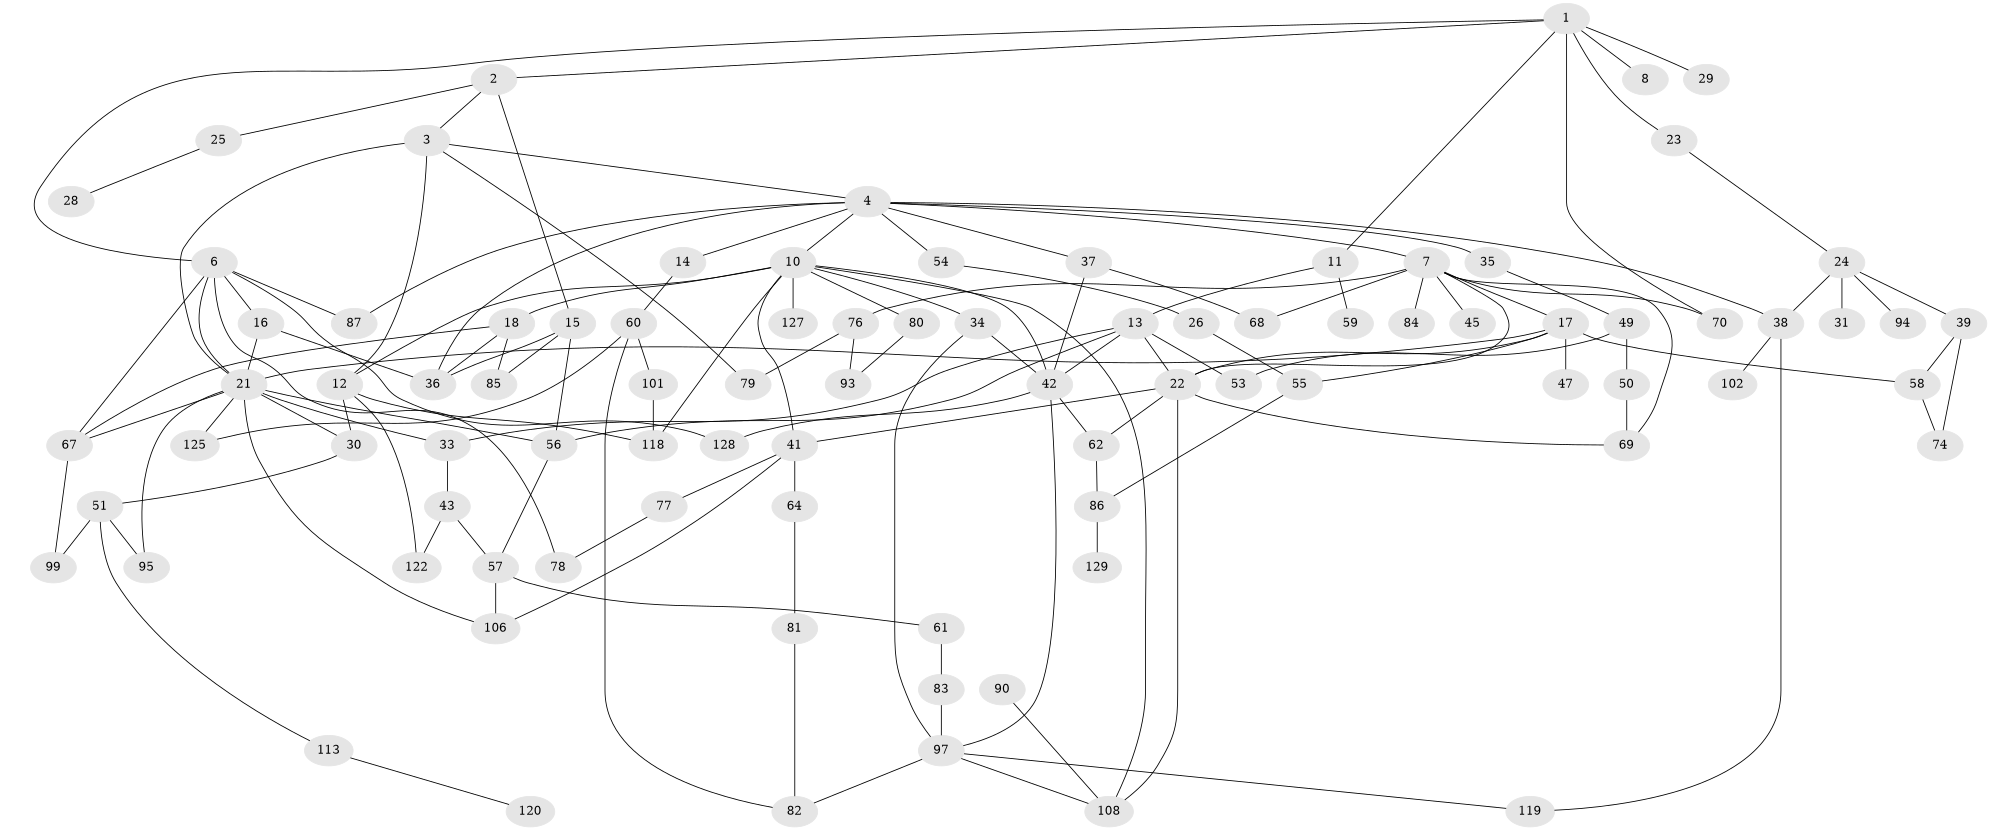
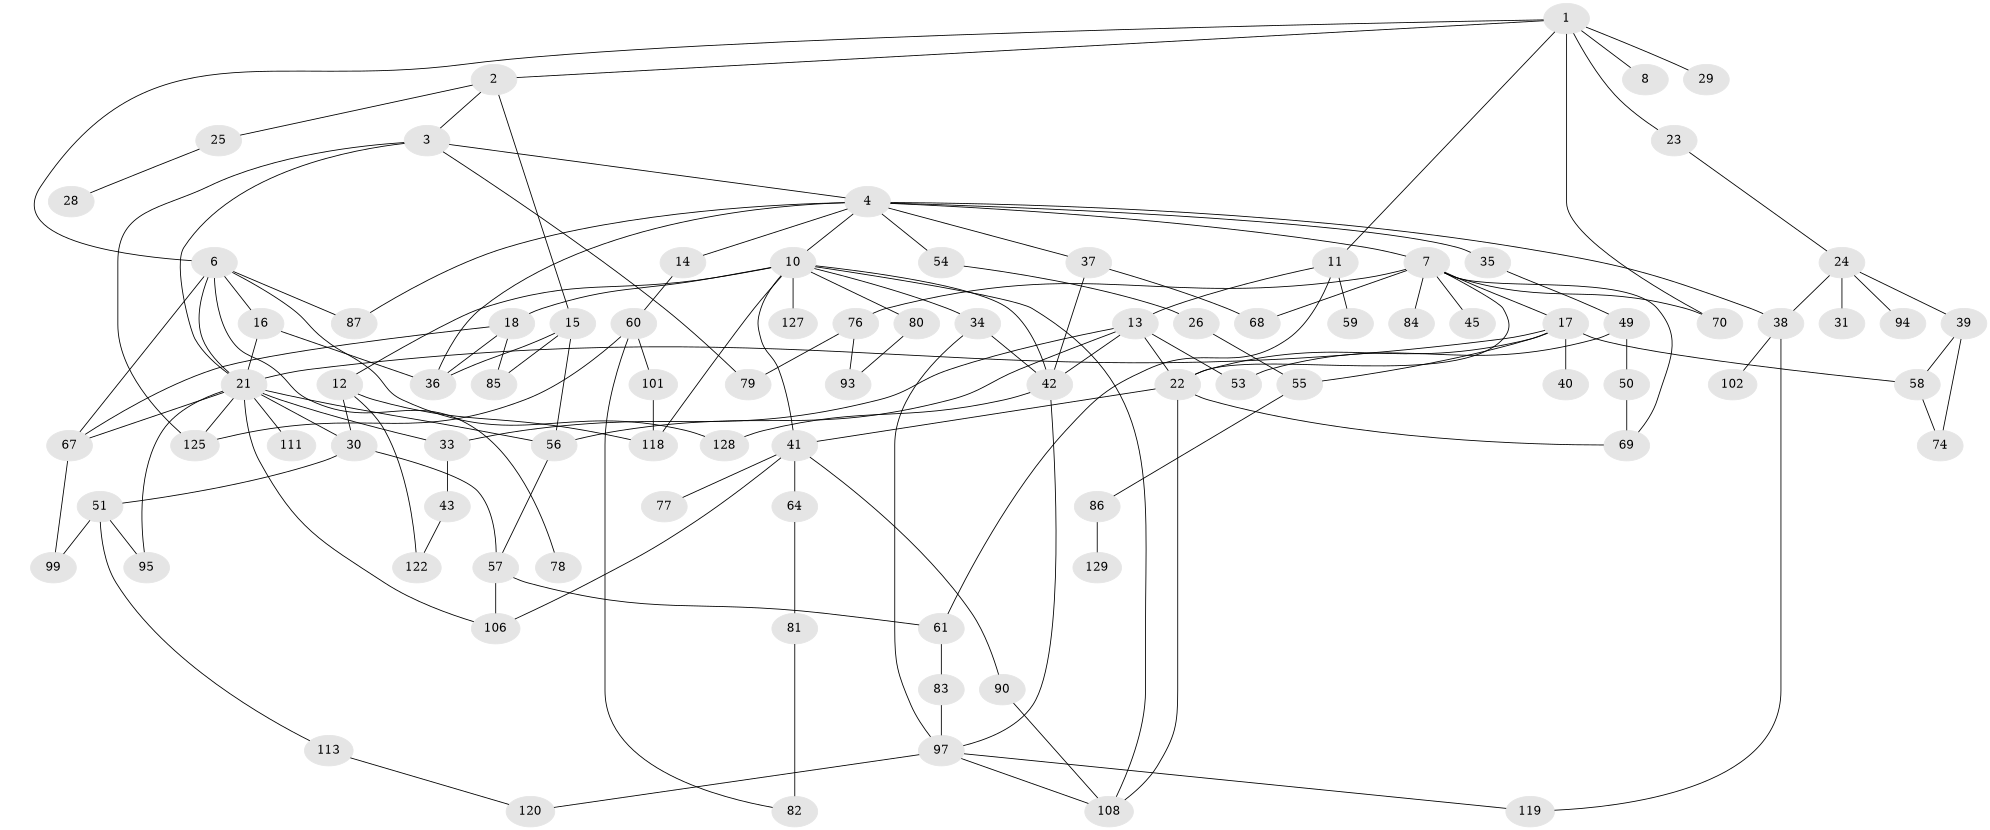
edge "3" -- "12": now "3" -- "125"
edge "11" -- "61": added
node "47": label "47" -> "40"
node "111": added
node "62": removed
edge "43" -- "57": now "30" -- "57"
edge "77" -- "78": removed
edge "41" -- "90": added
edge "97" -- "82": now "97" -- "120"
